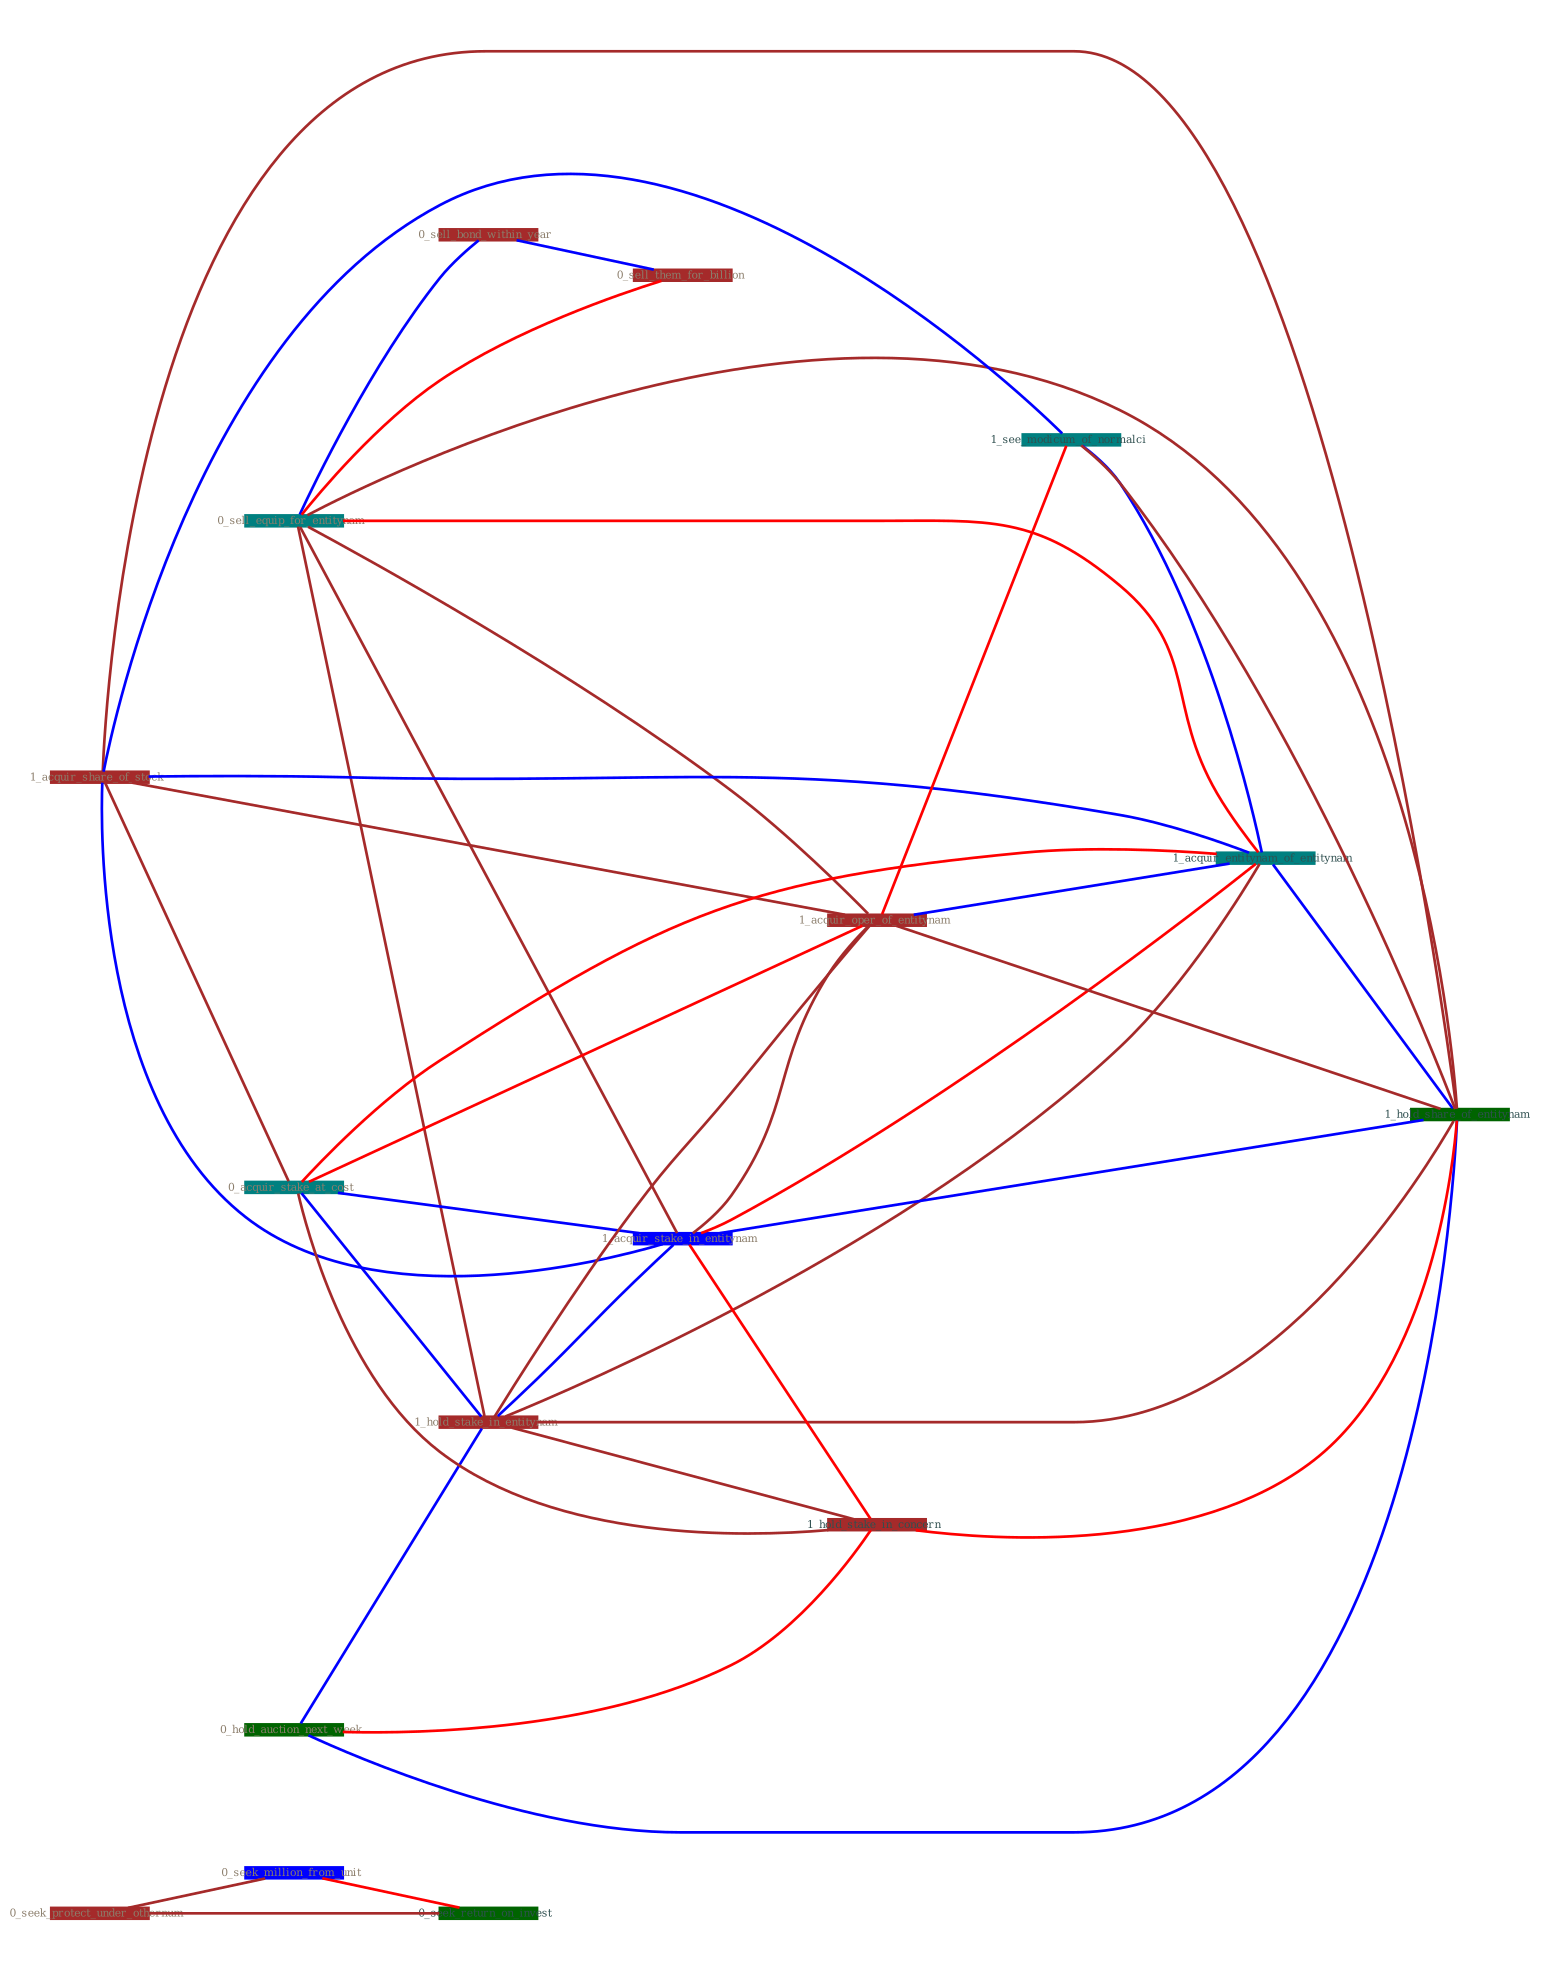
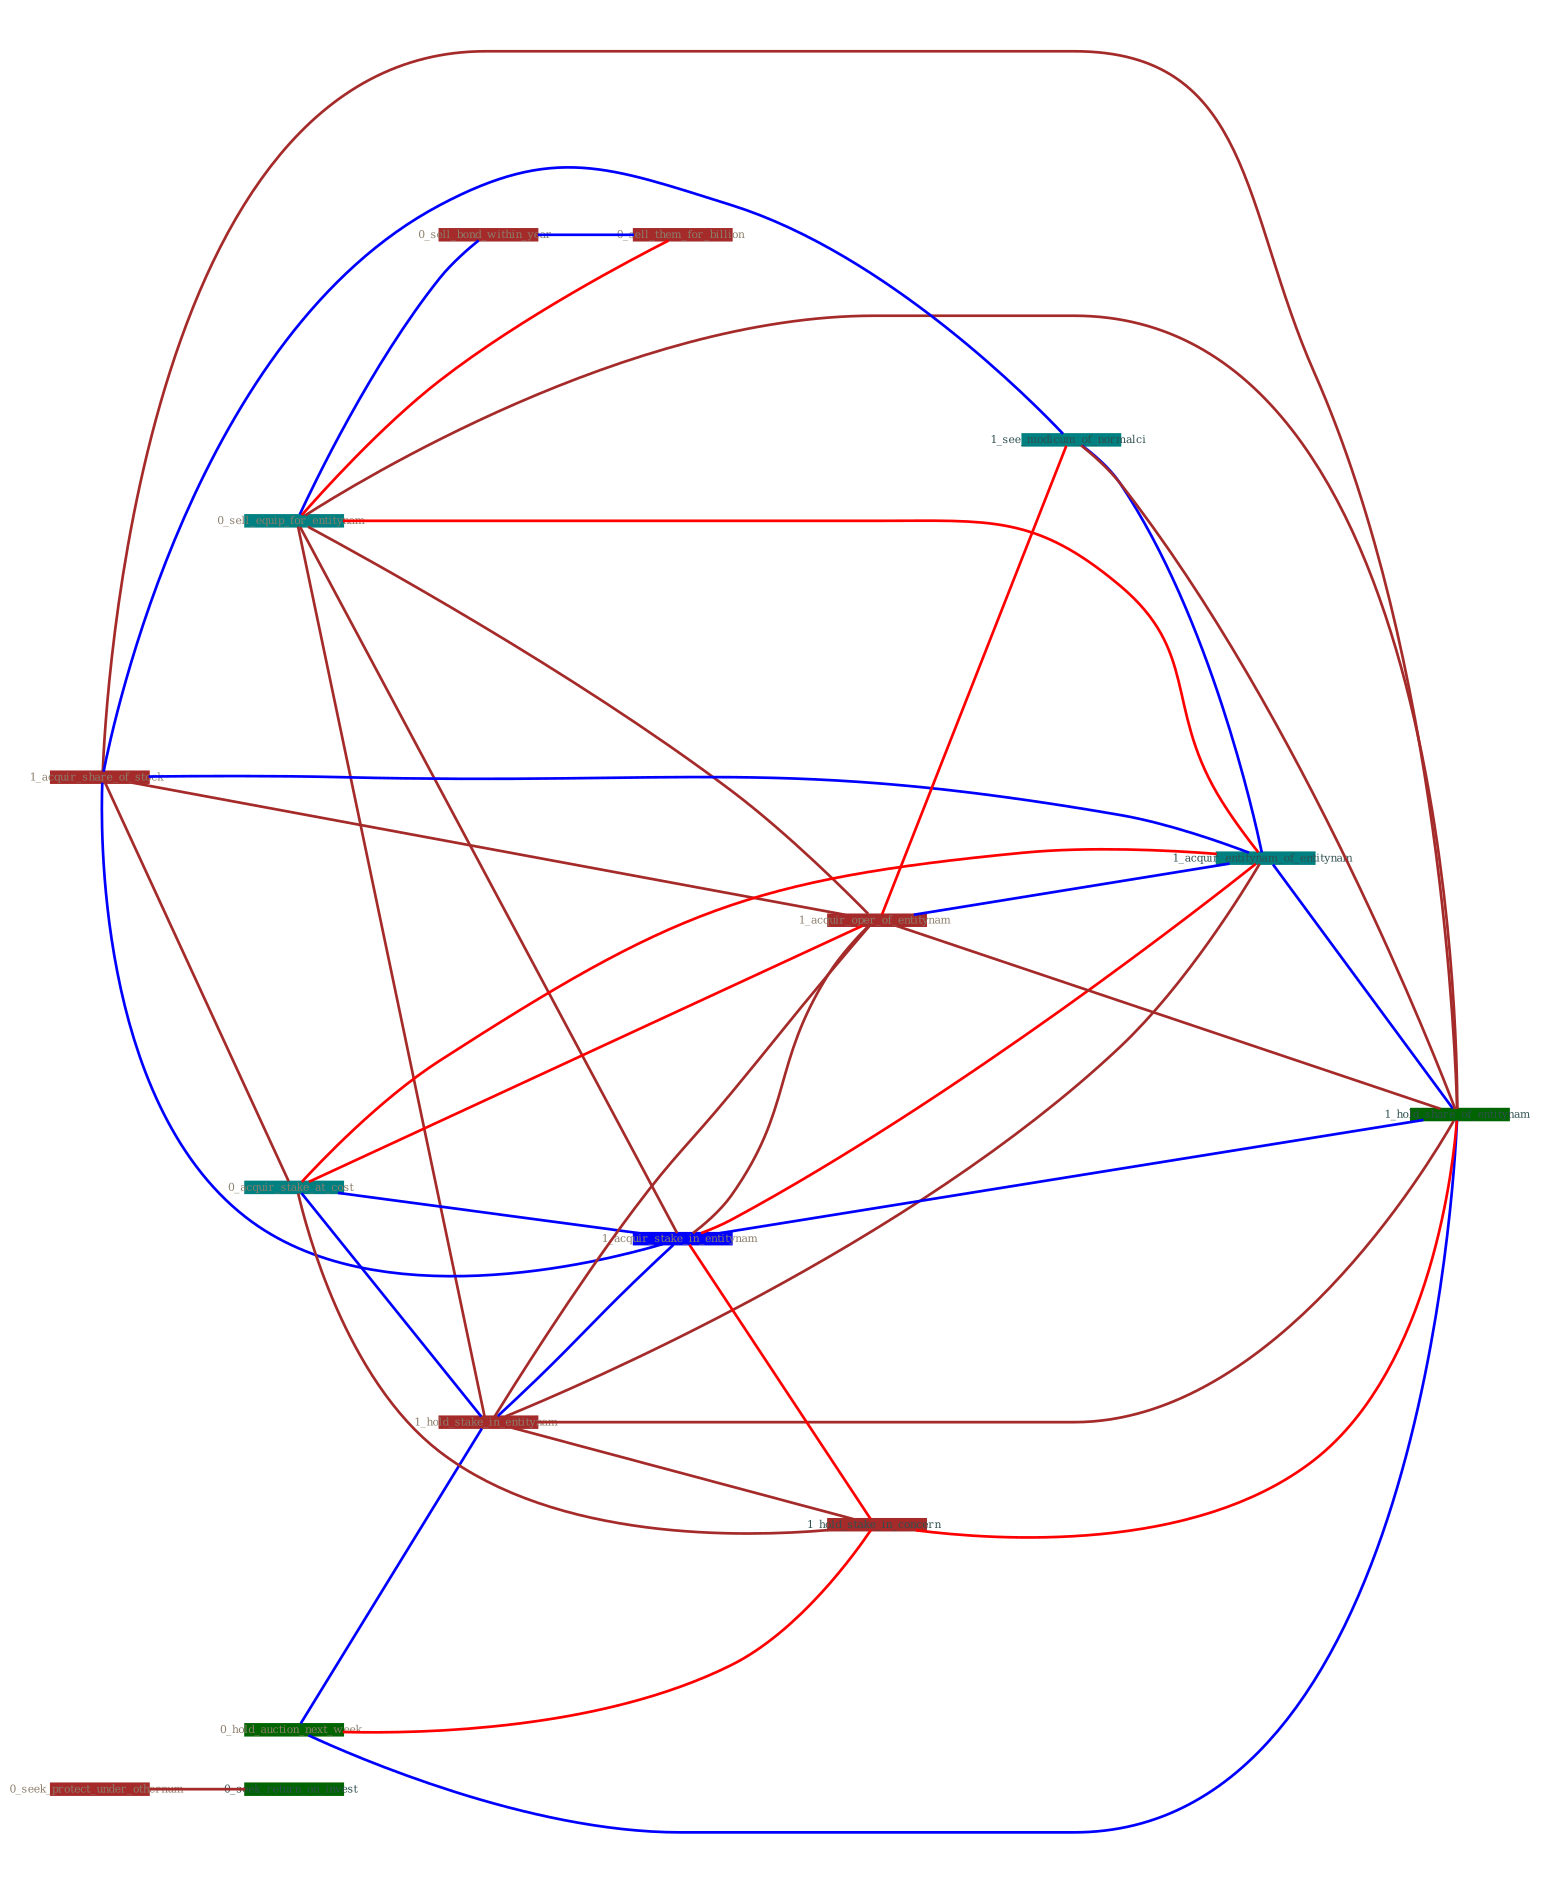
node "0_seek_million_from_unit": removed
